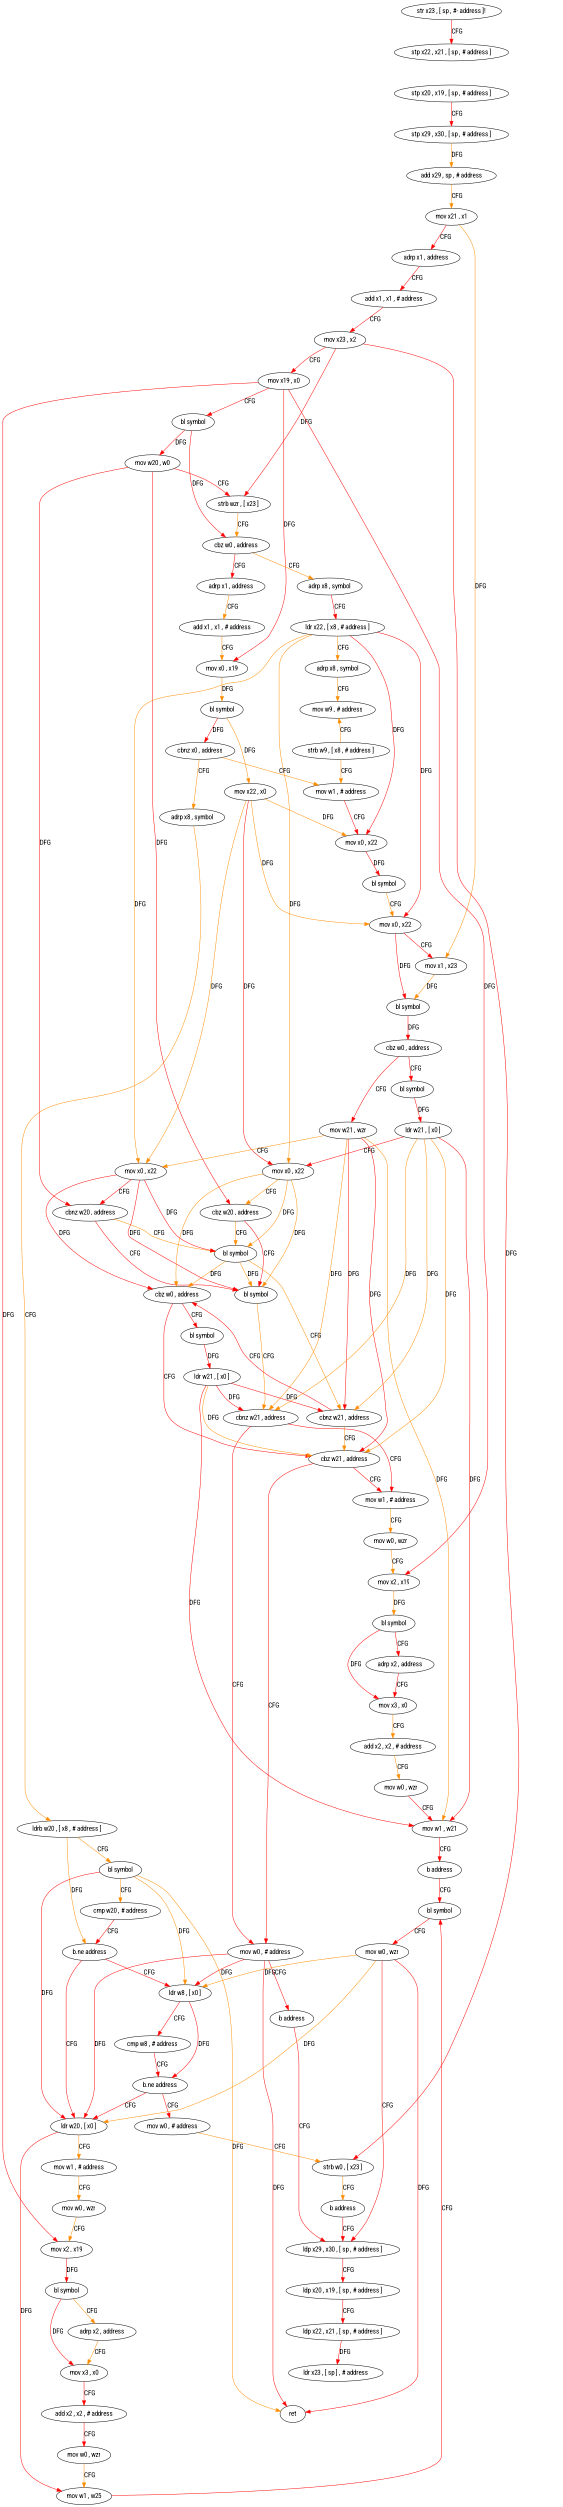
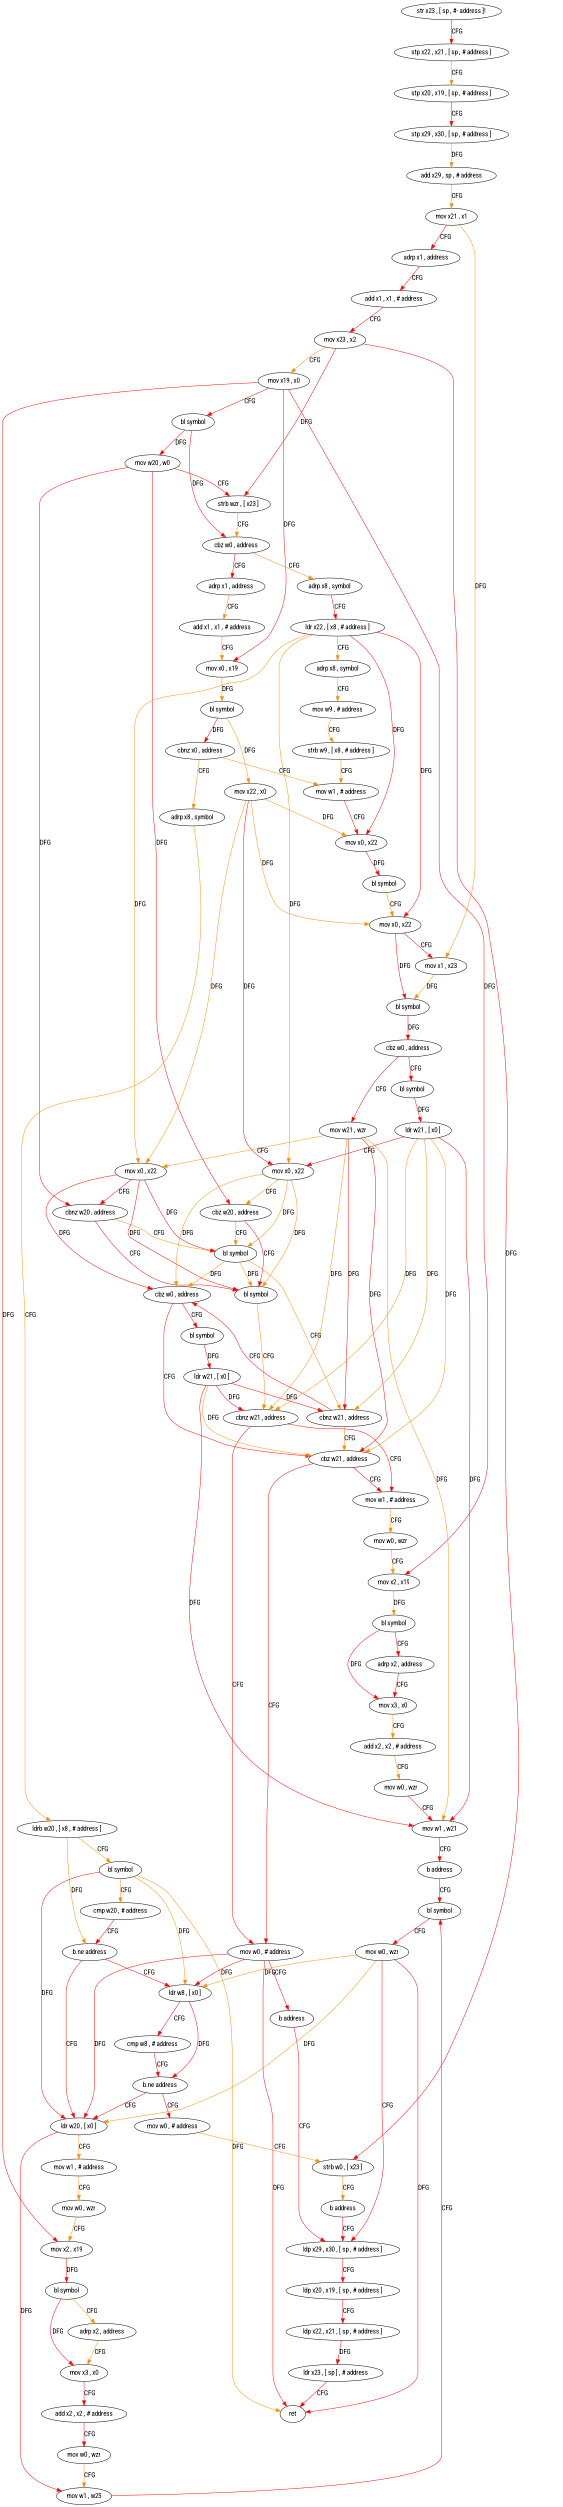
edge "stp x22 , x21 , [ sp , # address ]" -> "stp x20 , x19 , [ sp , # address ]": added, label "CFG"
edge "mov x23 , x2" -> "mov x19 , x0": color red -> darkorange
edge "strb w9 , [ x8 , # address ]" -> "mov w9 , # address": reversed
edge "ldr x23 , [ sp ] , # address" -> "ret": added, label "CFG"
